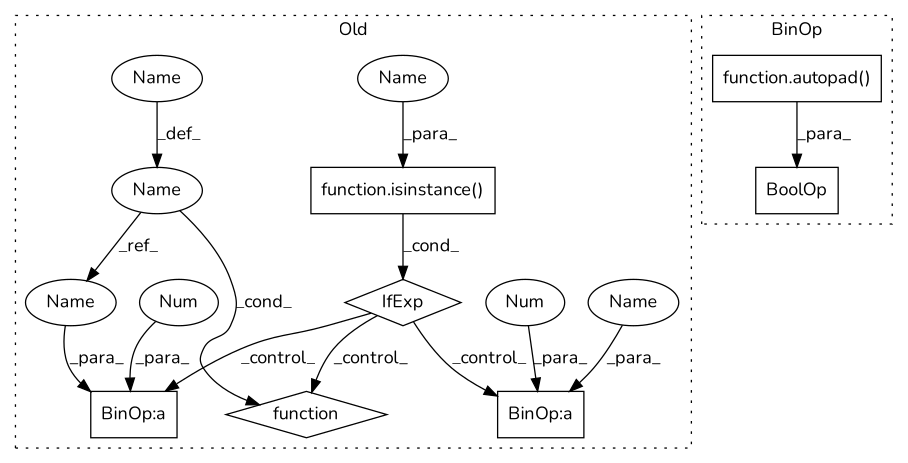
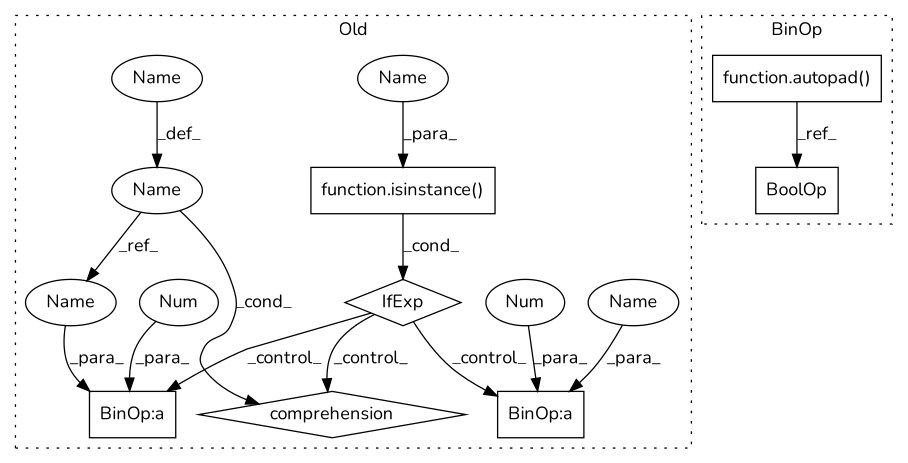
edge "function.autopad()" -> "BoolOp": label "_para_" -> "_ref_"
node "function": label "function" -> "comprehension"
